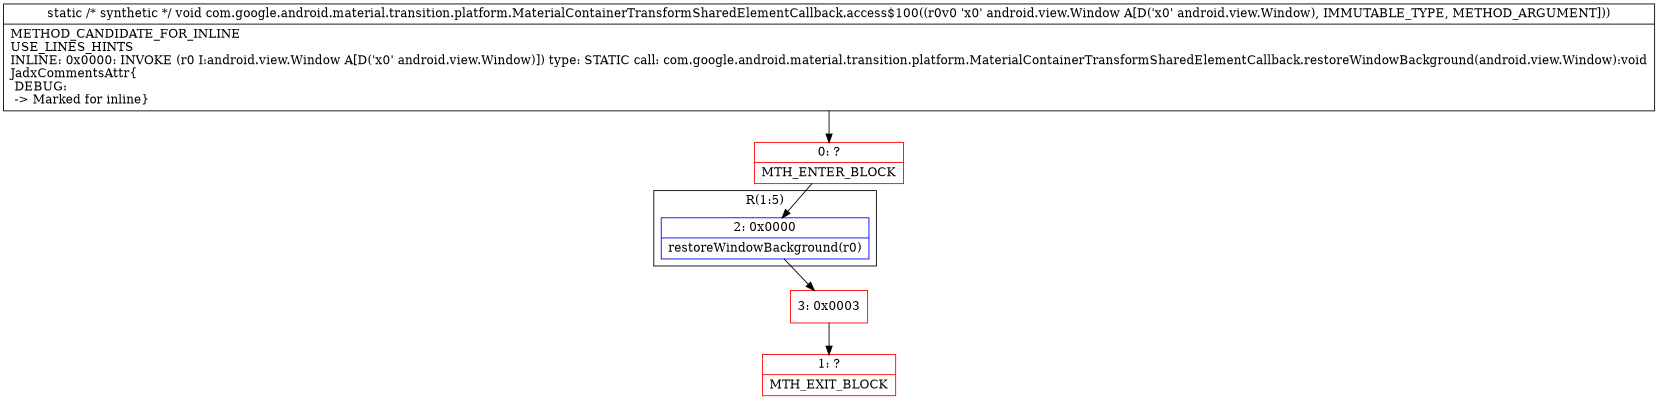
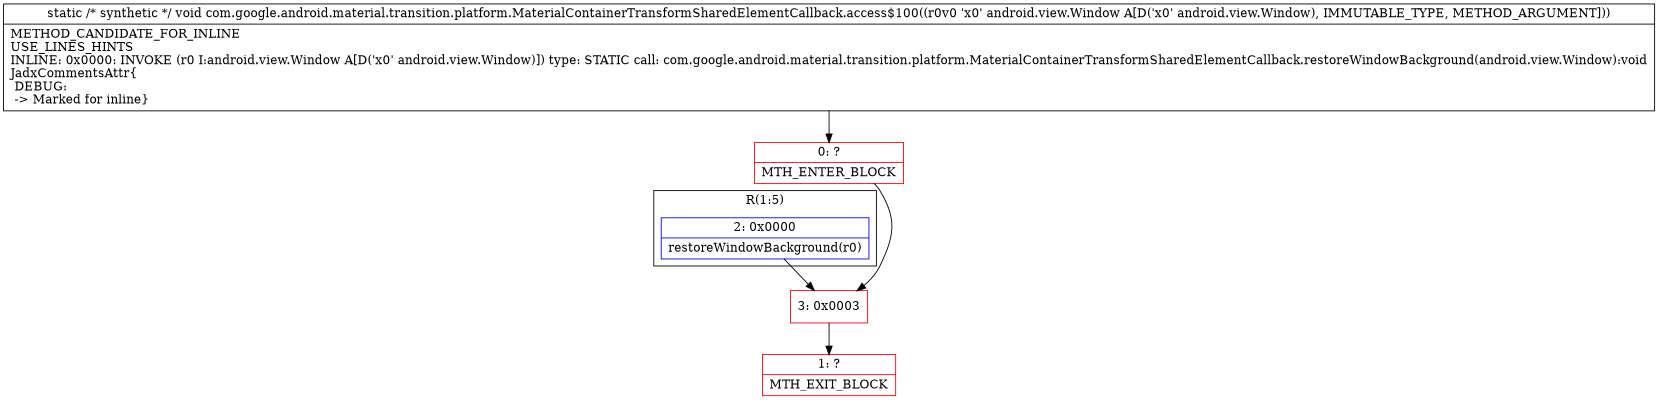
edge "0: ?" -> "2: 0x0000": now "0: ?" -> "3: 0x0003"
